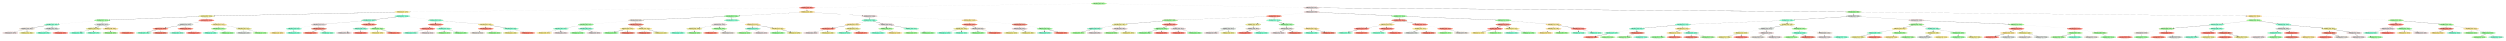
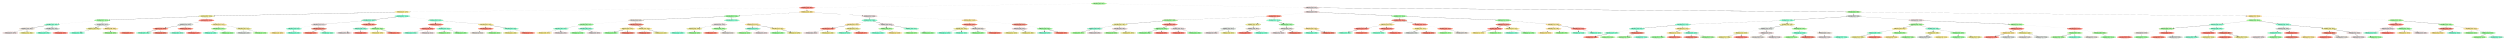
node "Node{data=[1997, 1997]}": removed
